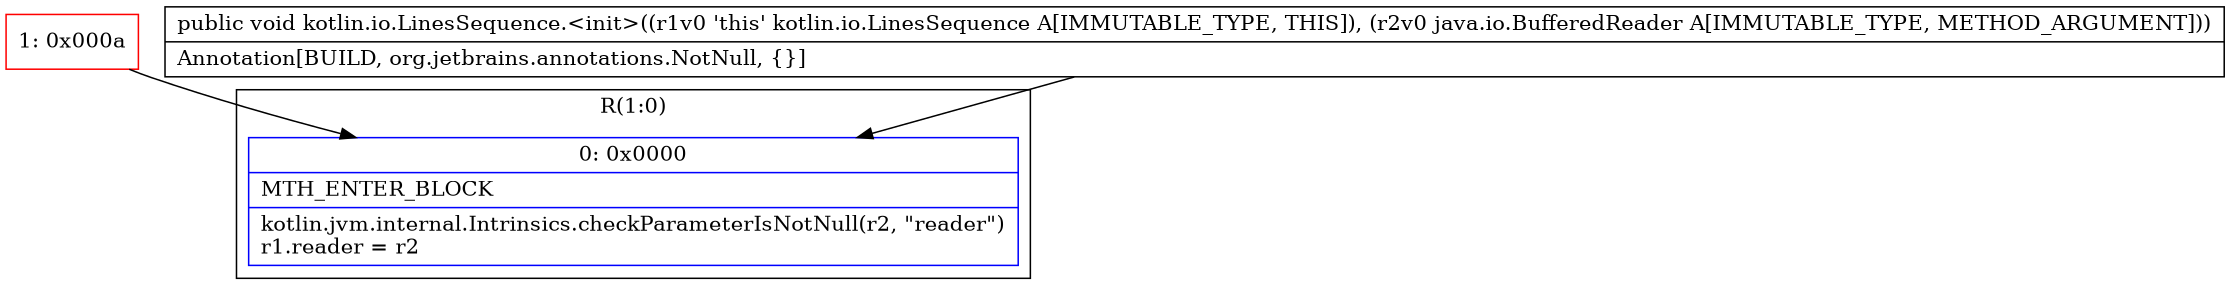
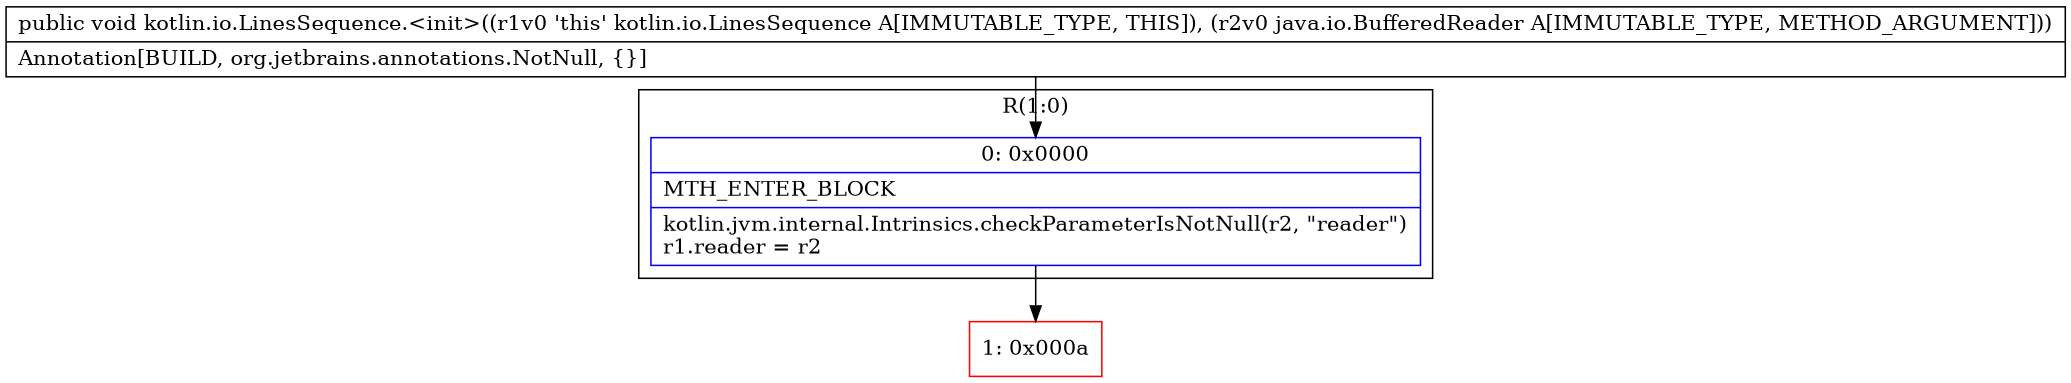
edge "1: 0x000a" -> "0: 0x0000": reversed
